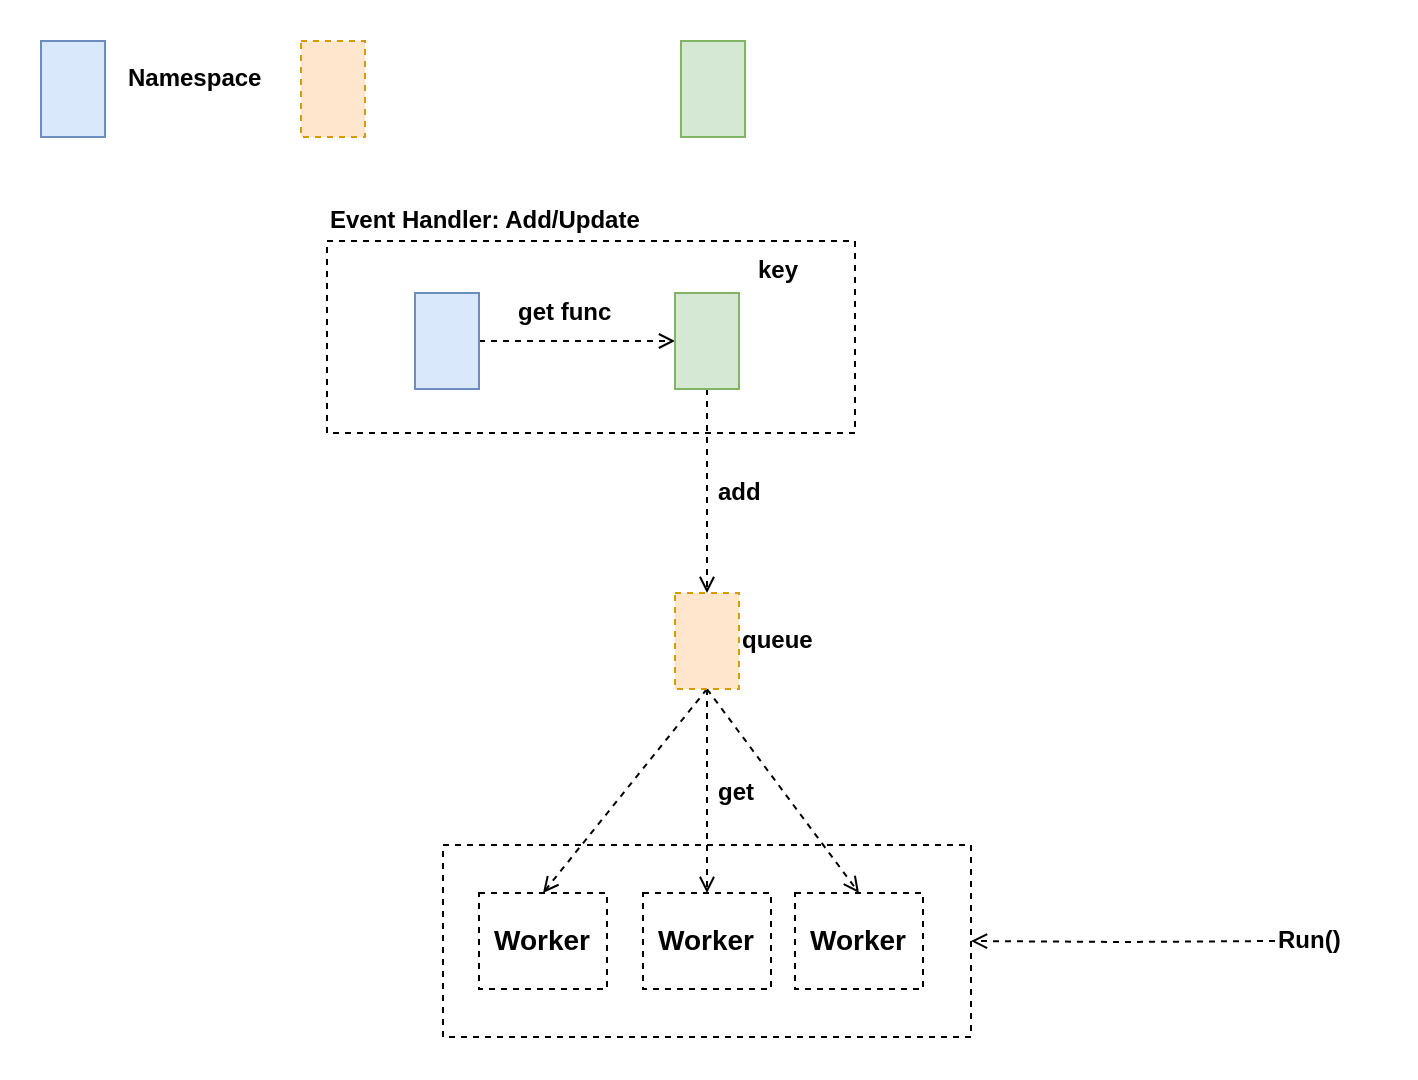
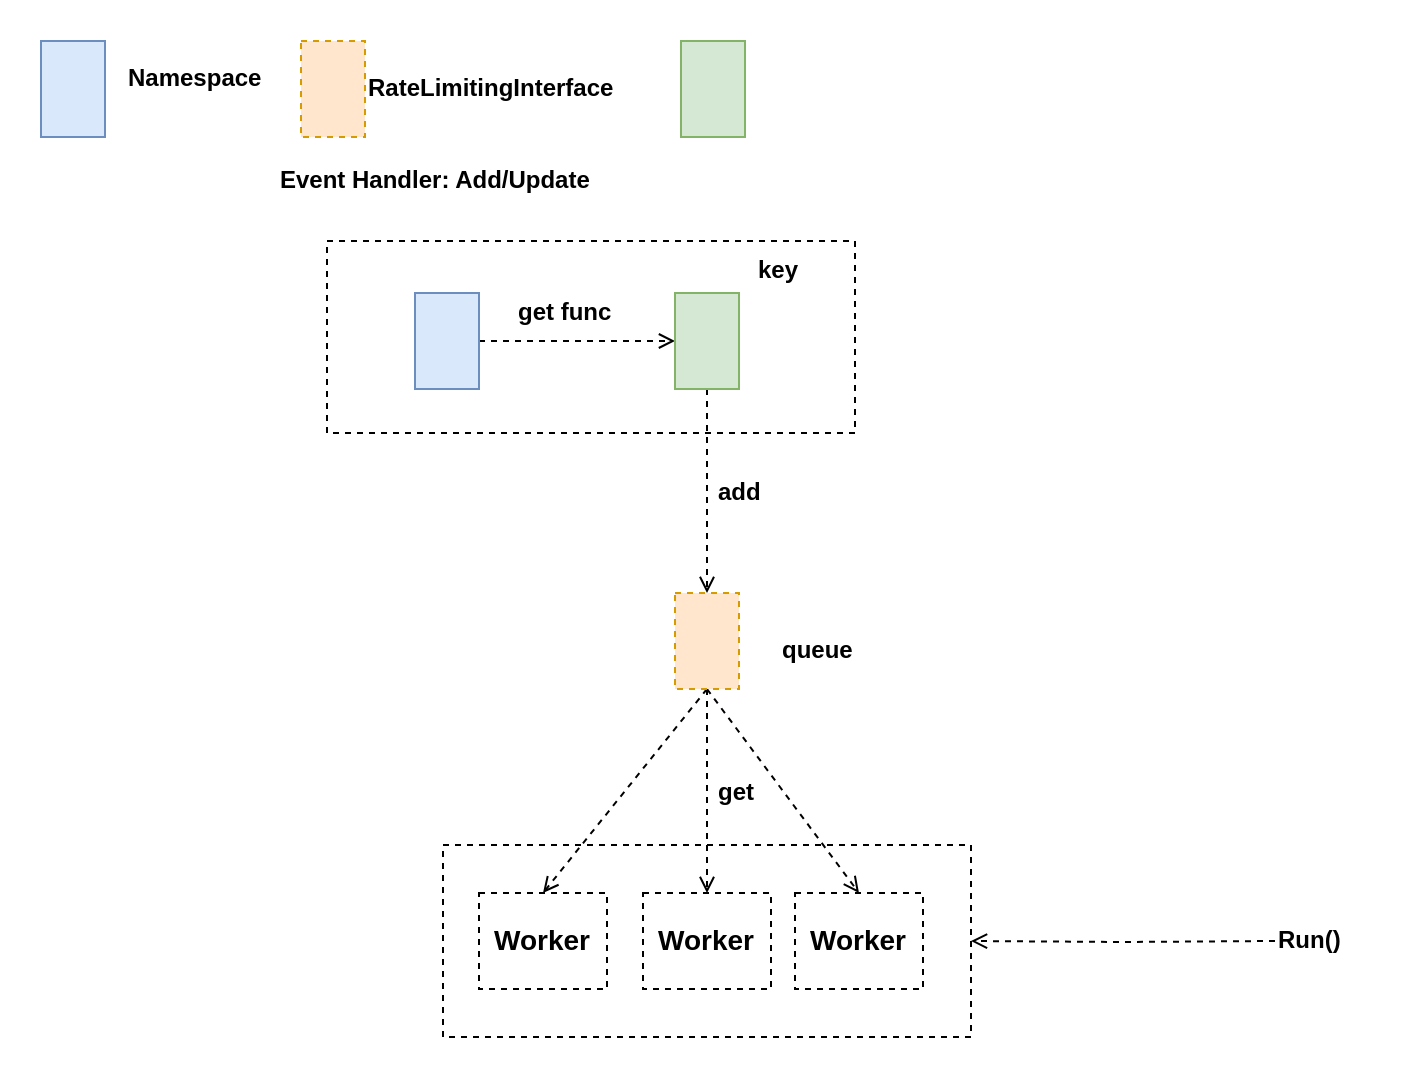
node "RateLimitingInterface": added
node "Event Handler: Add/Update": moved (497, 221) -> (447, 181)
node "queue": moved (789, 641) -> (829, 651)
